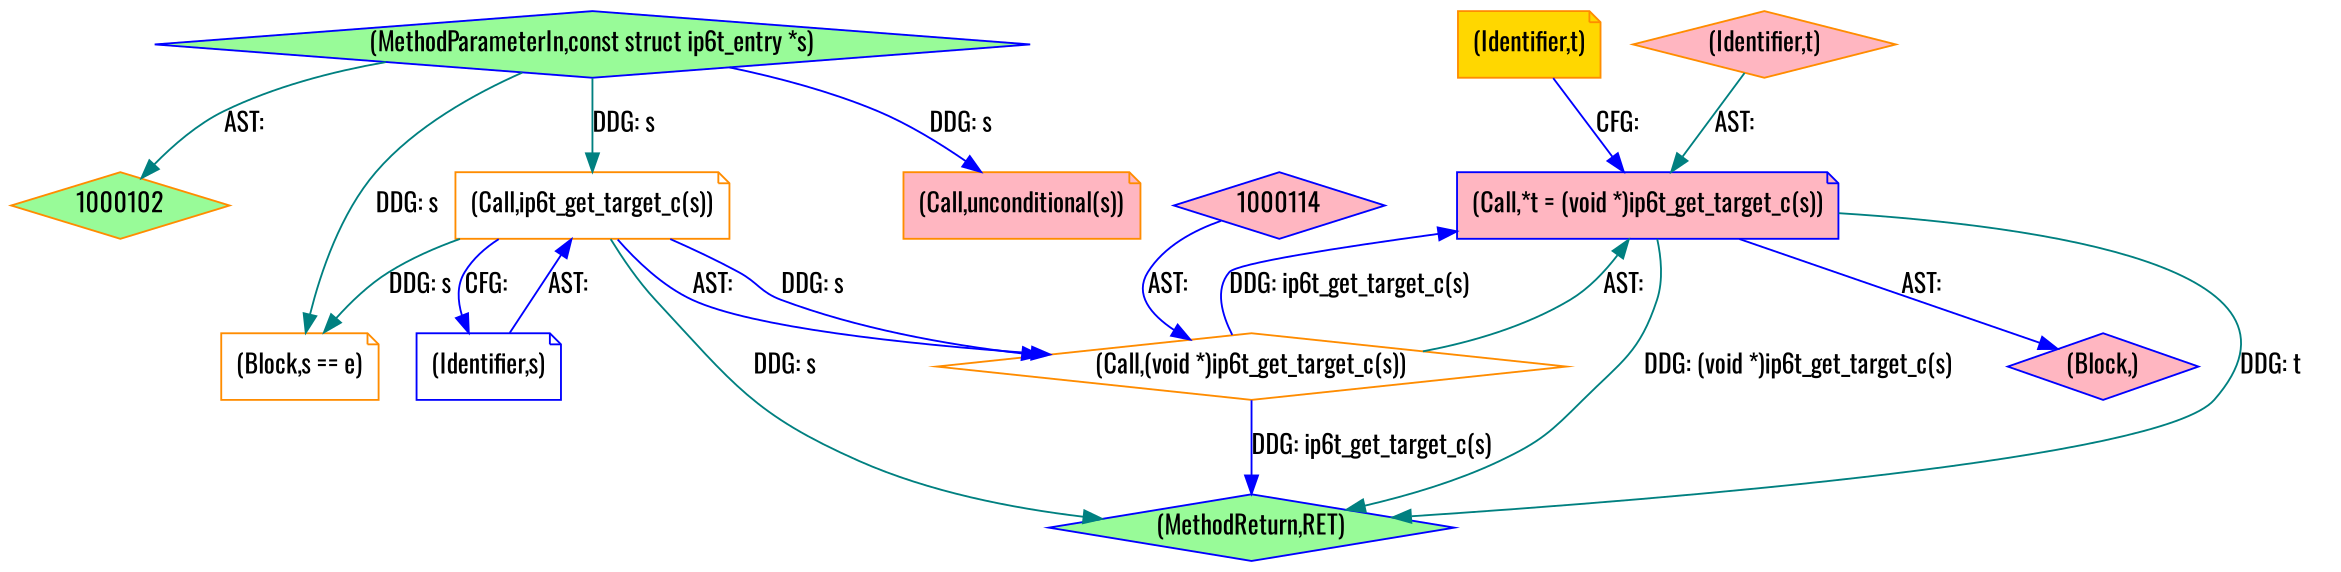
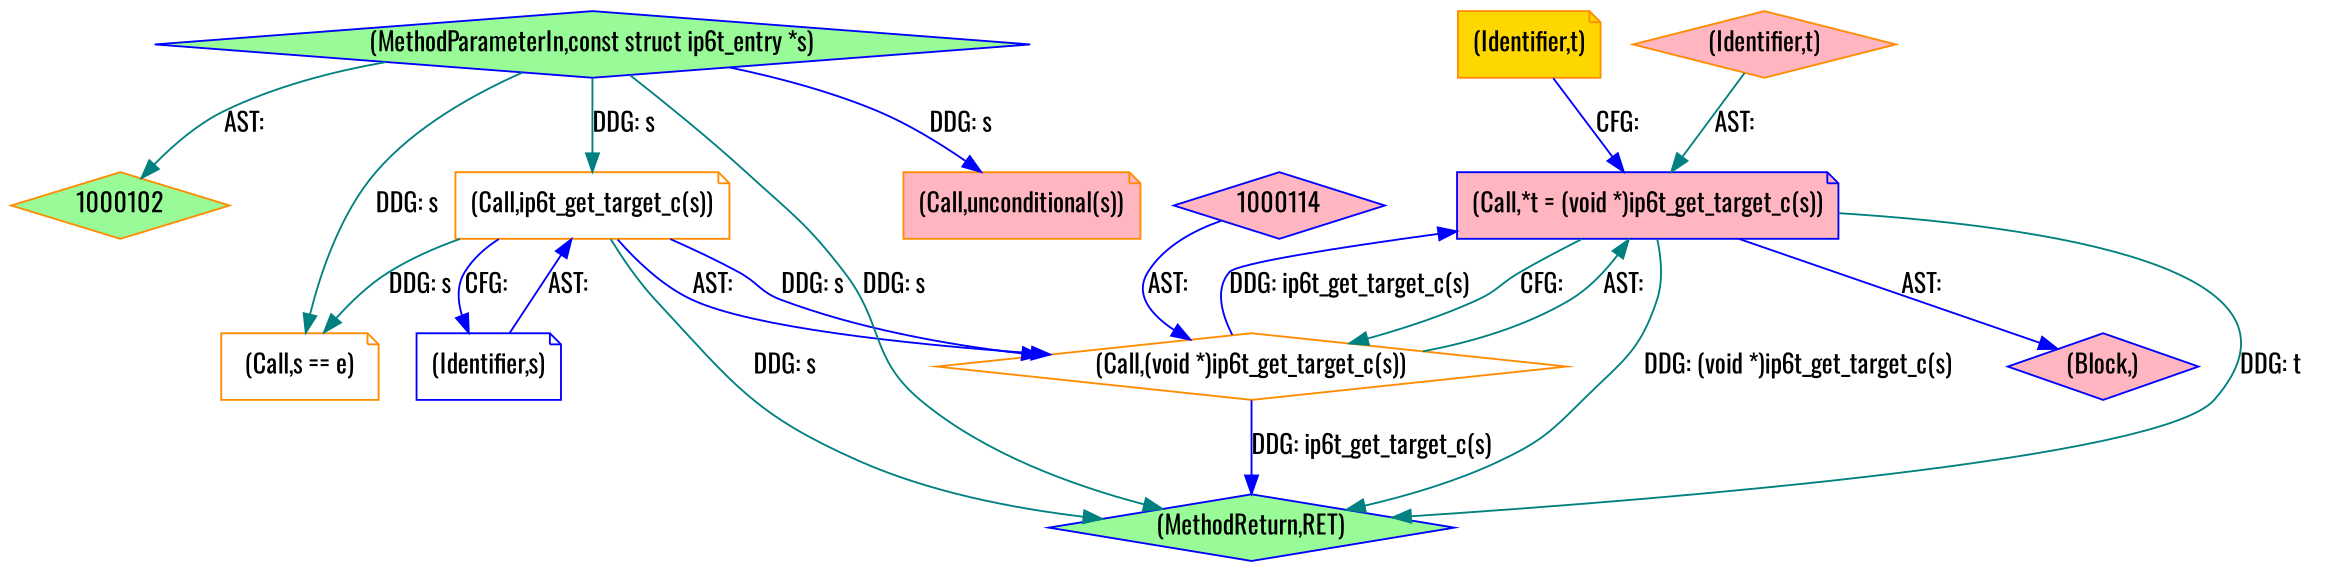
edge "(Call,*t = (void *)ip6t_get_target_c(s))" -> "(Call,(void *)ip6t_get_target_c(s))": added, label "CFG:"
edge "(MethodParameterIn,const struct ip6t_entry *s)" -> "(MethodReturn,RET)": added, label "DDG: s"
node "(Block,s == e)": label "(Block,s == e)" -> "(Call,s == e)"
